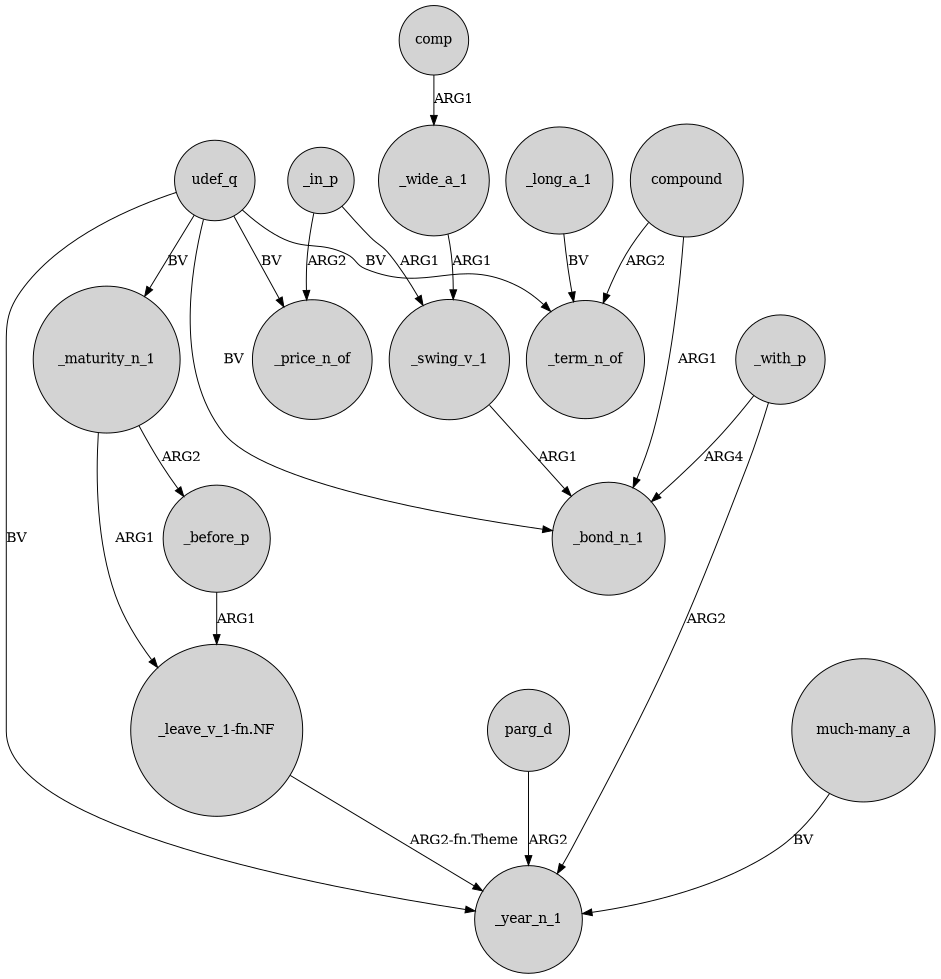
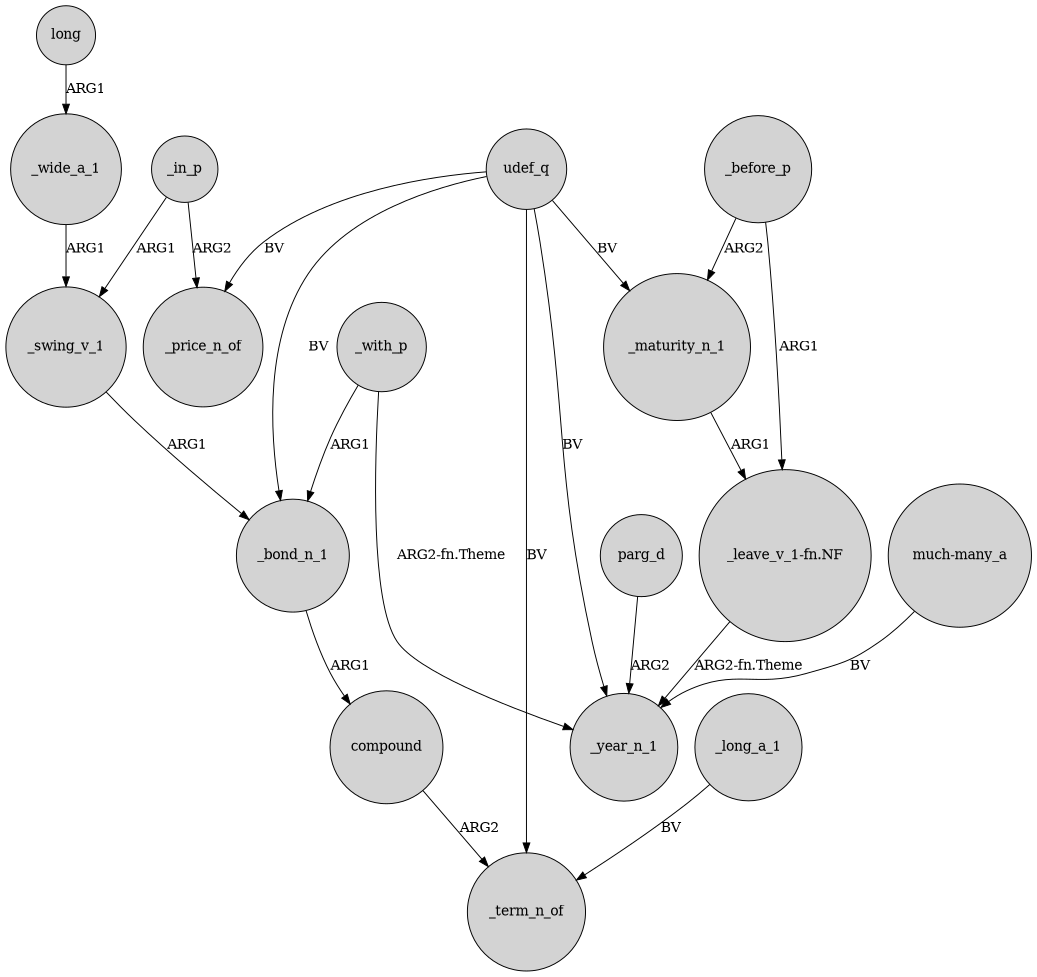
node "comp": label "comp" -> "long"
edge "compound" -> "_bond_n_1": reversed
edge "_maturity_n_1" -> "_before_p": reversed
edge "_with_p" -> "_bond_n_1": label "ARG4" -> "ARG1"
edge "_with_p" -> "_year_n_1": label "ARG2" -> "ARG2-fn.Theme"
